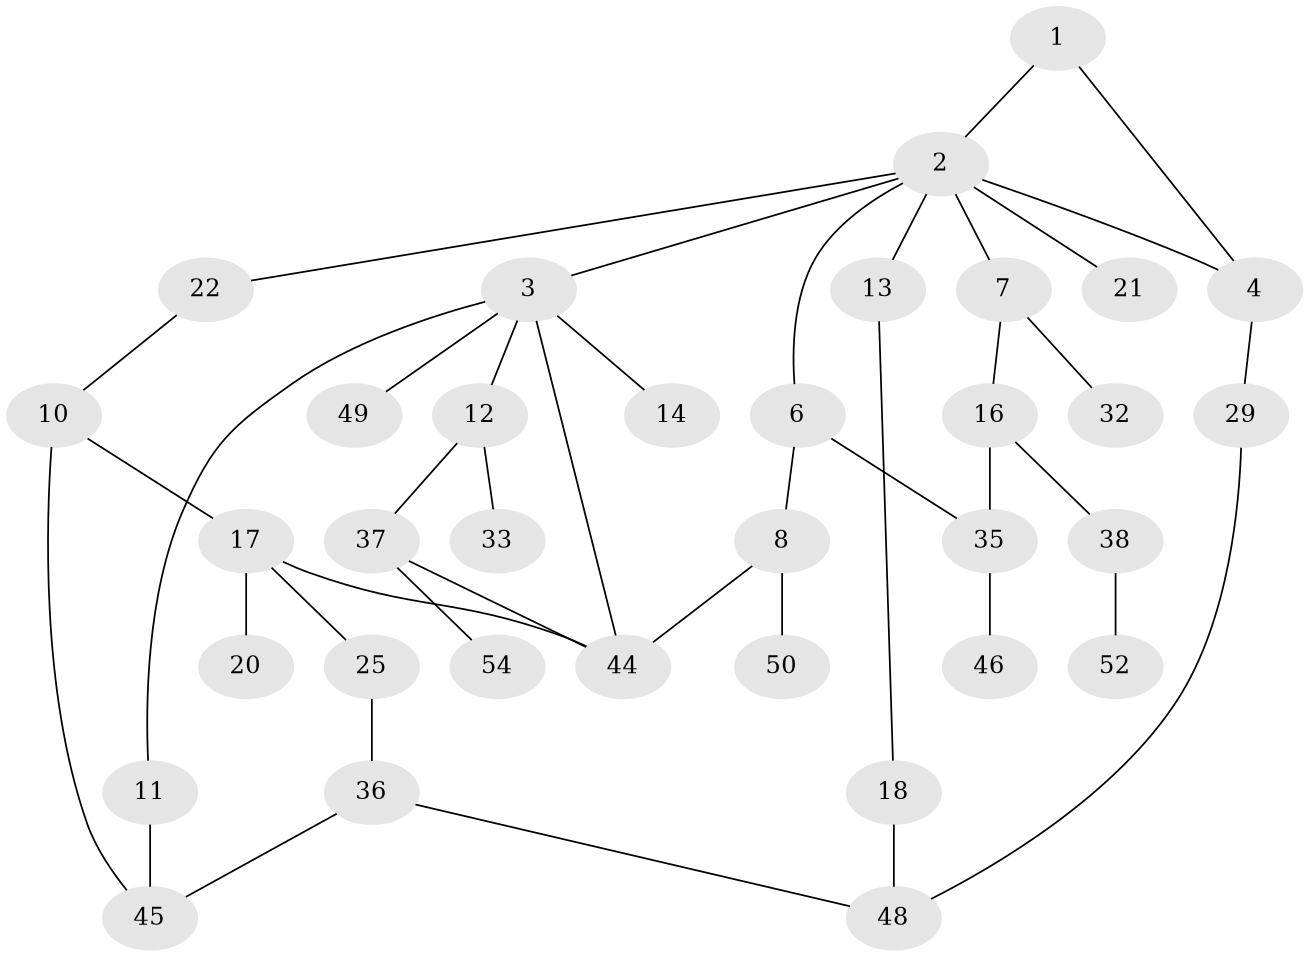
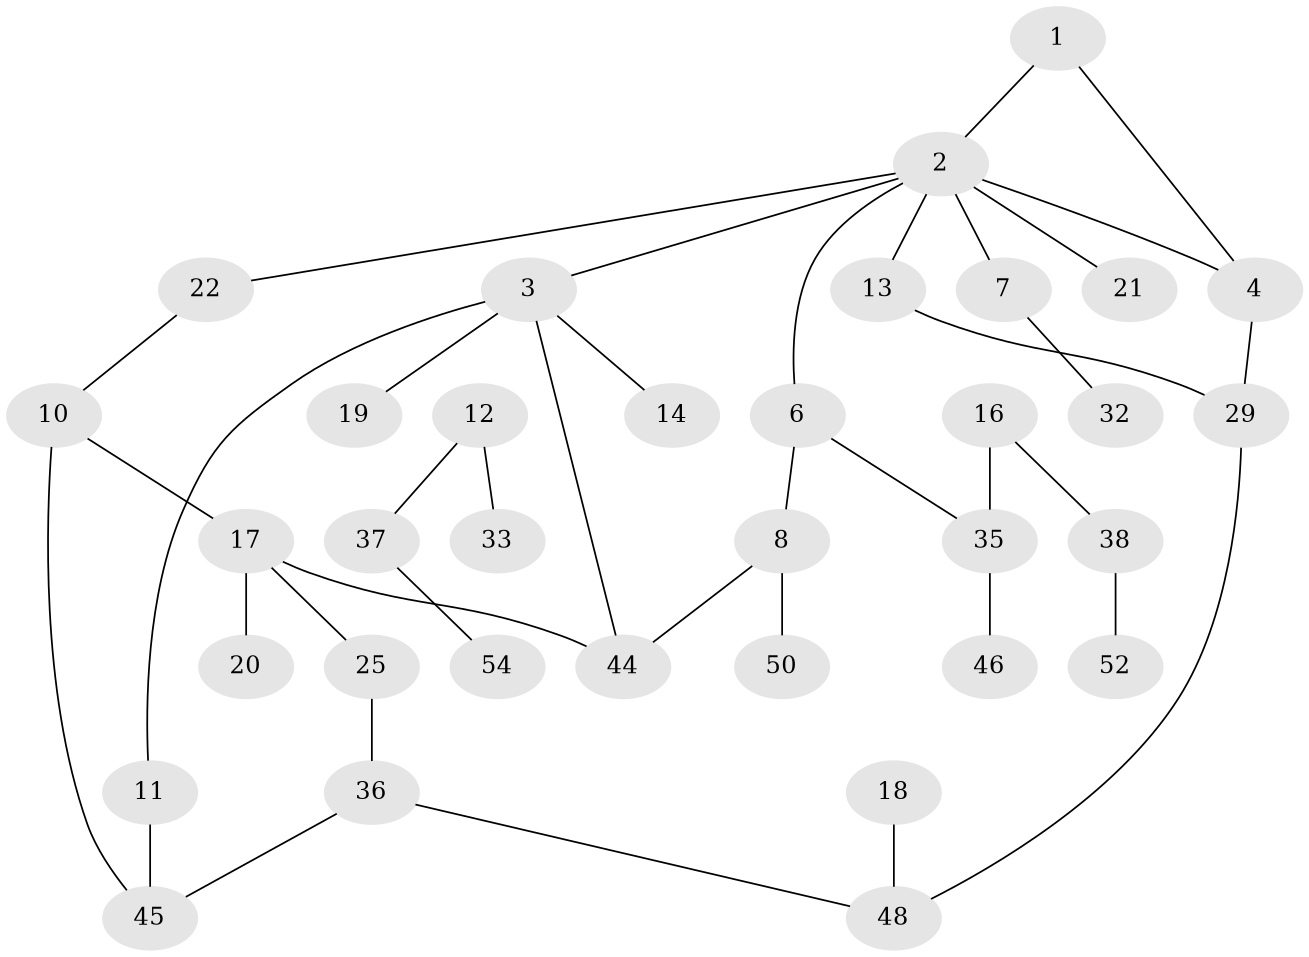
edge "3" -- "12": removed
edge "7" -- "16": removed
node "49": label "49" -> "19"
edge "13" -- "18": now "13" -- "29"
edge "37" -- "44": removed
